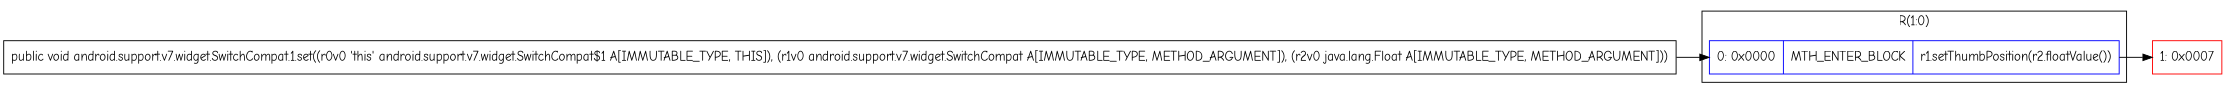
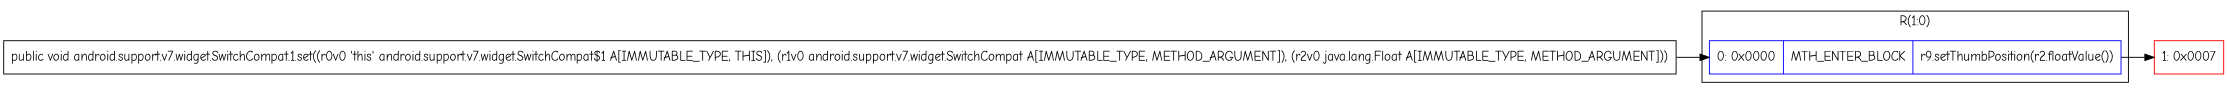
node "0: 0x0000": text "r1.setThumbPosition(r2.floatValue())" -> "r9.setThumbPosition(r2.floatValue())"
